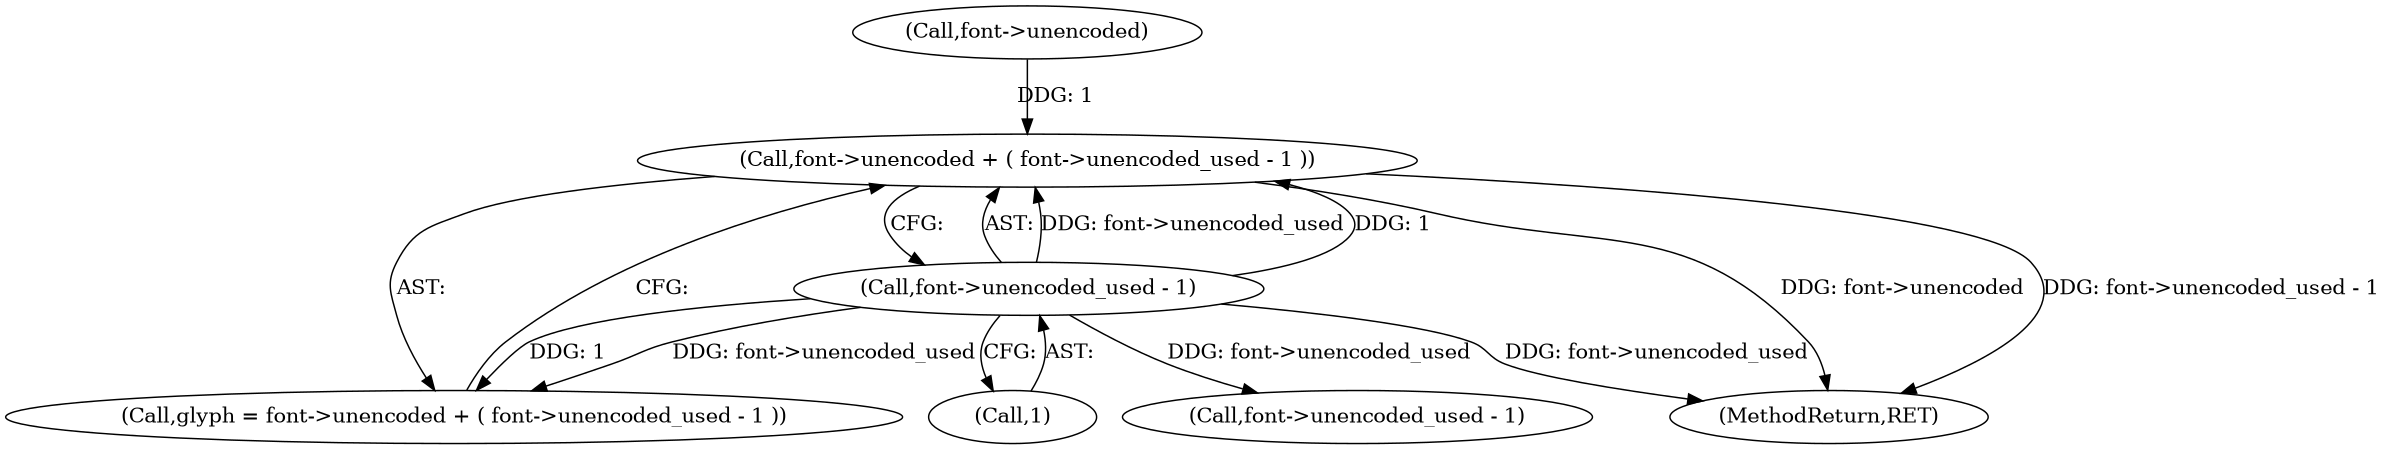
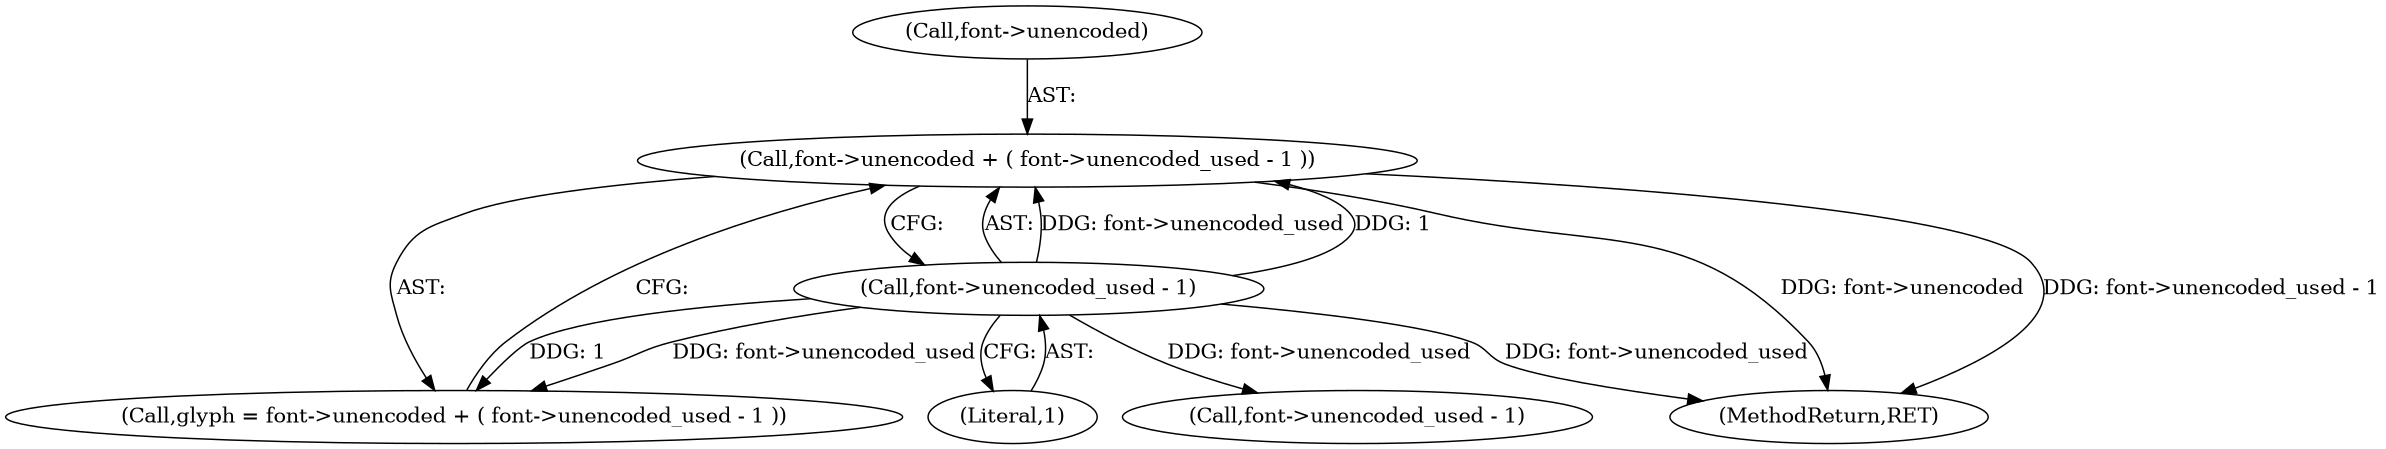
edge "(Call,font->unencoded)" -> "(Call,font->unencoded + ( font->unencoded_used - 1 ))": label "DDG: 1" -> "AST: "
node "(Call,1)": label "(Call,1)" -> "(Literal,1)"
